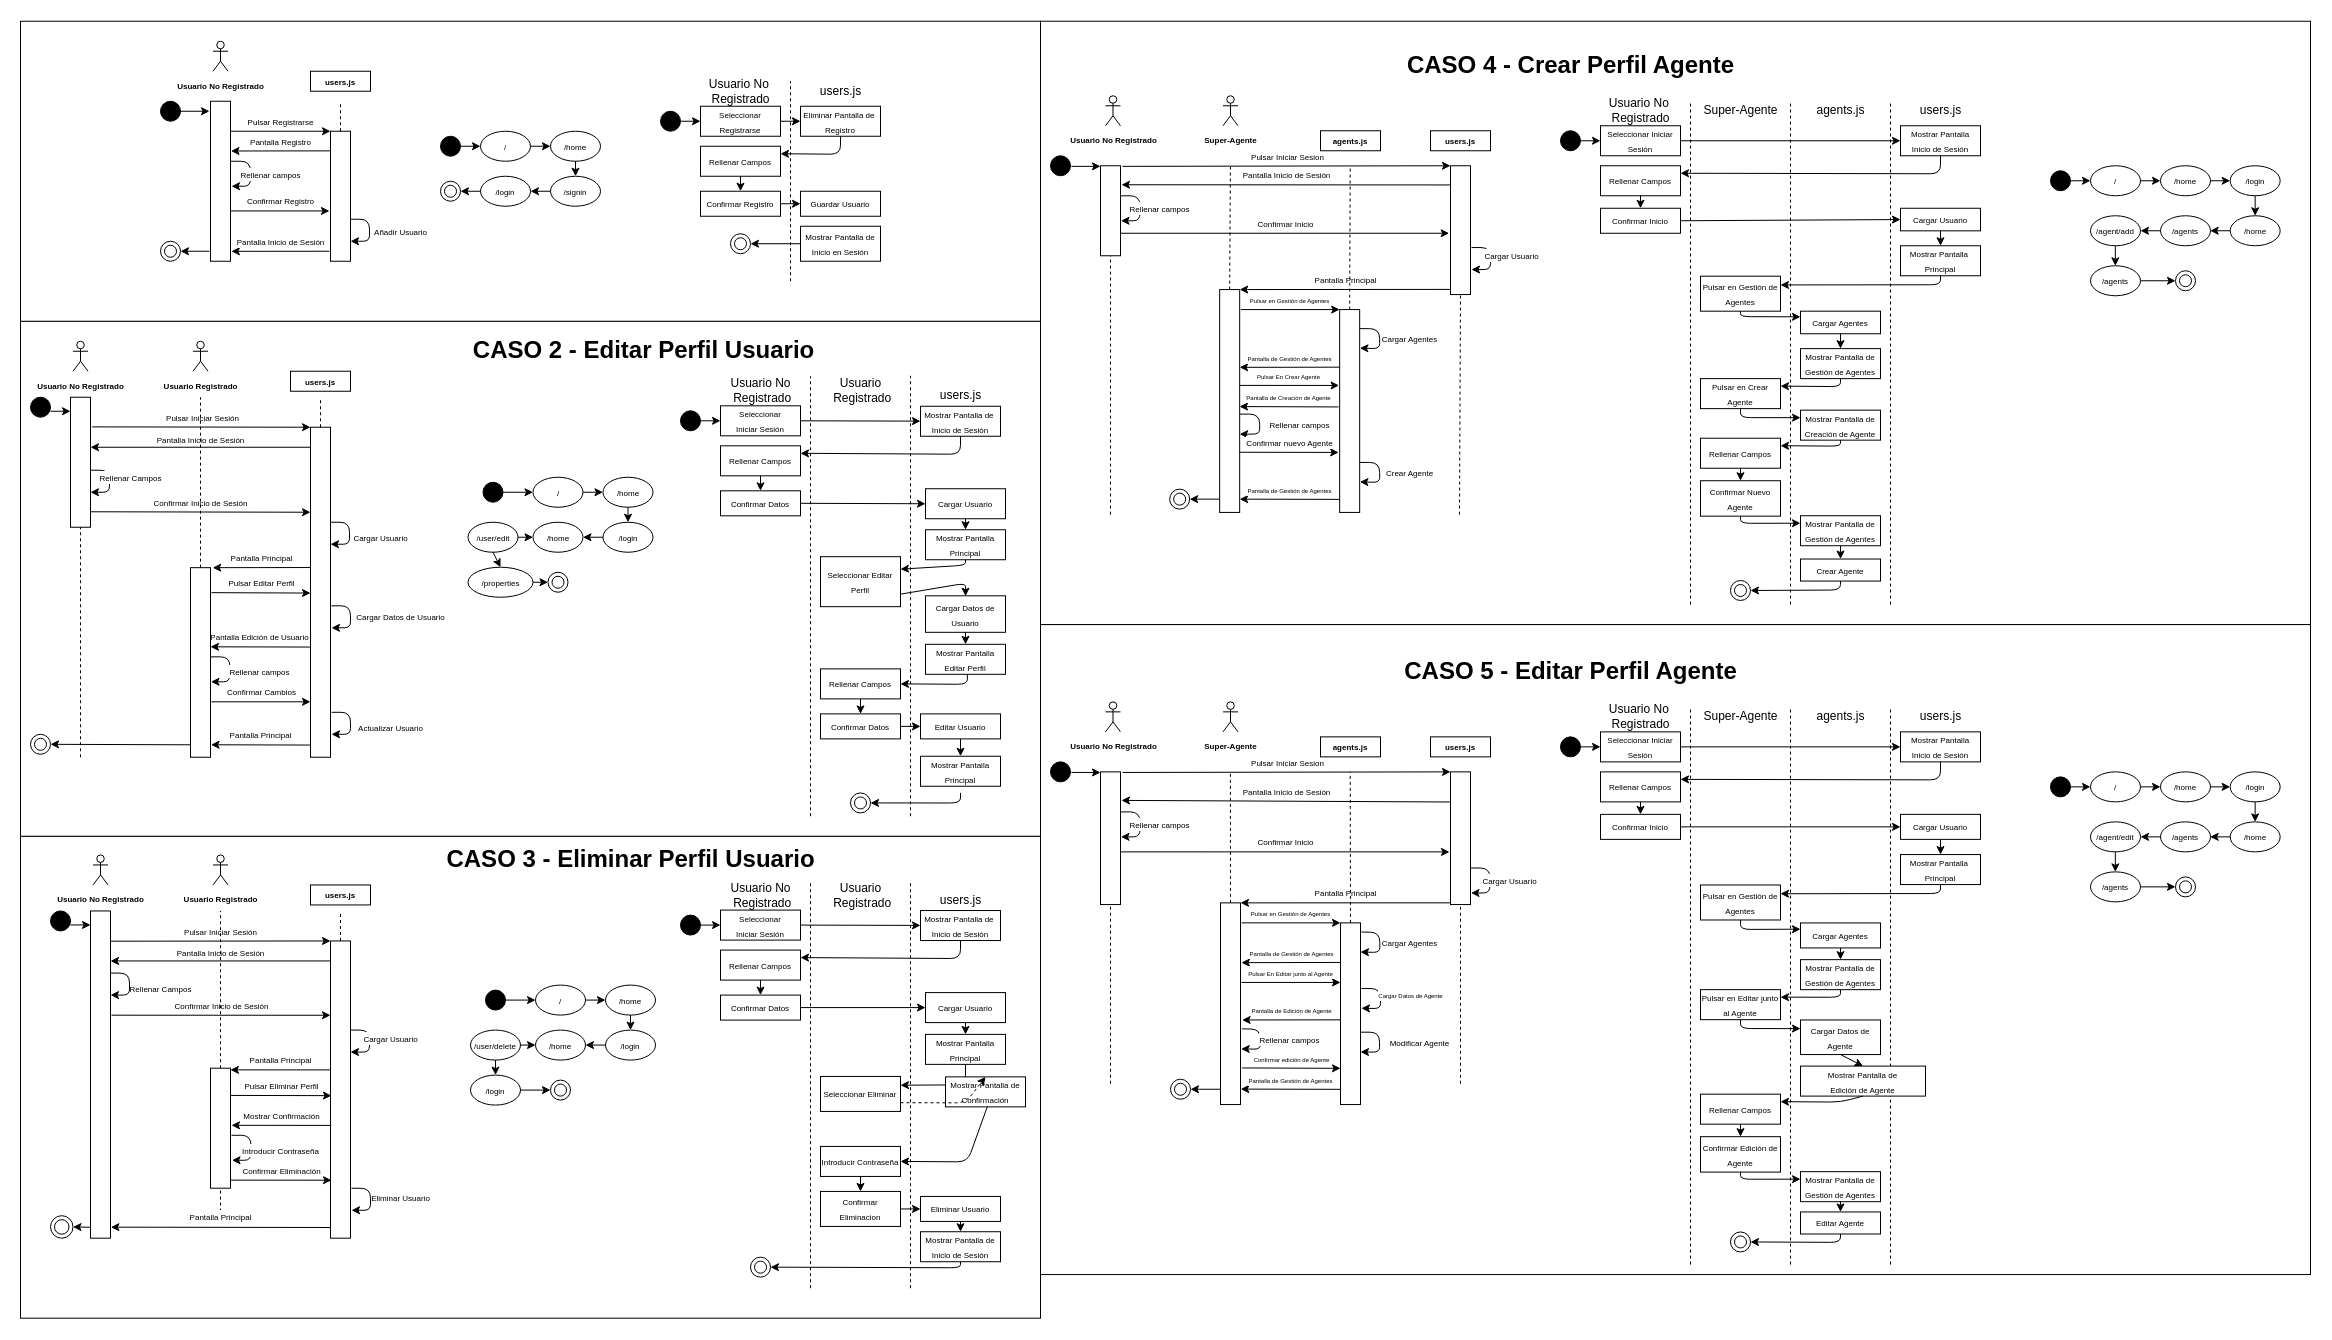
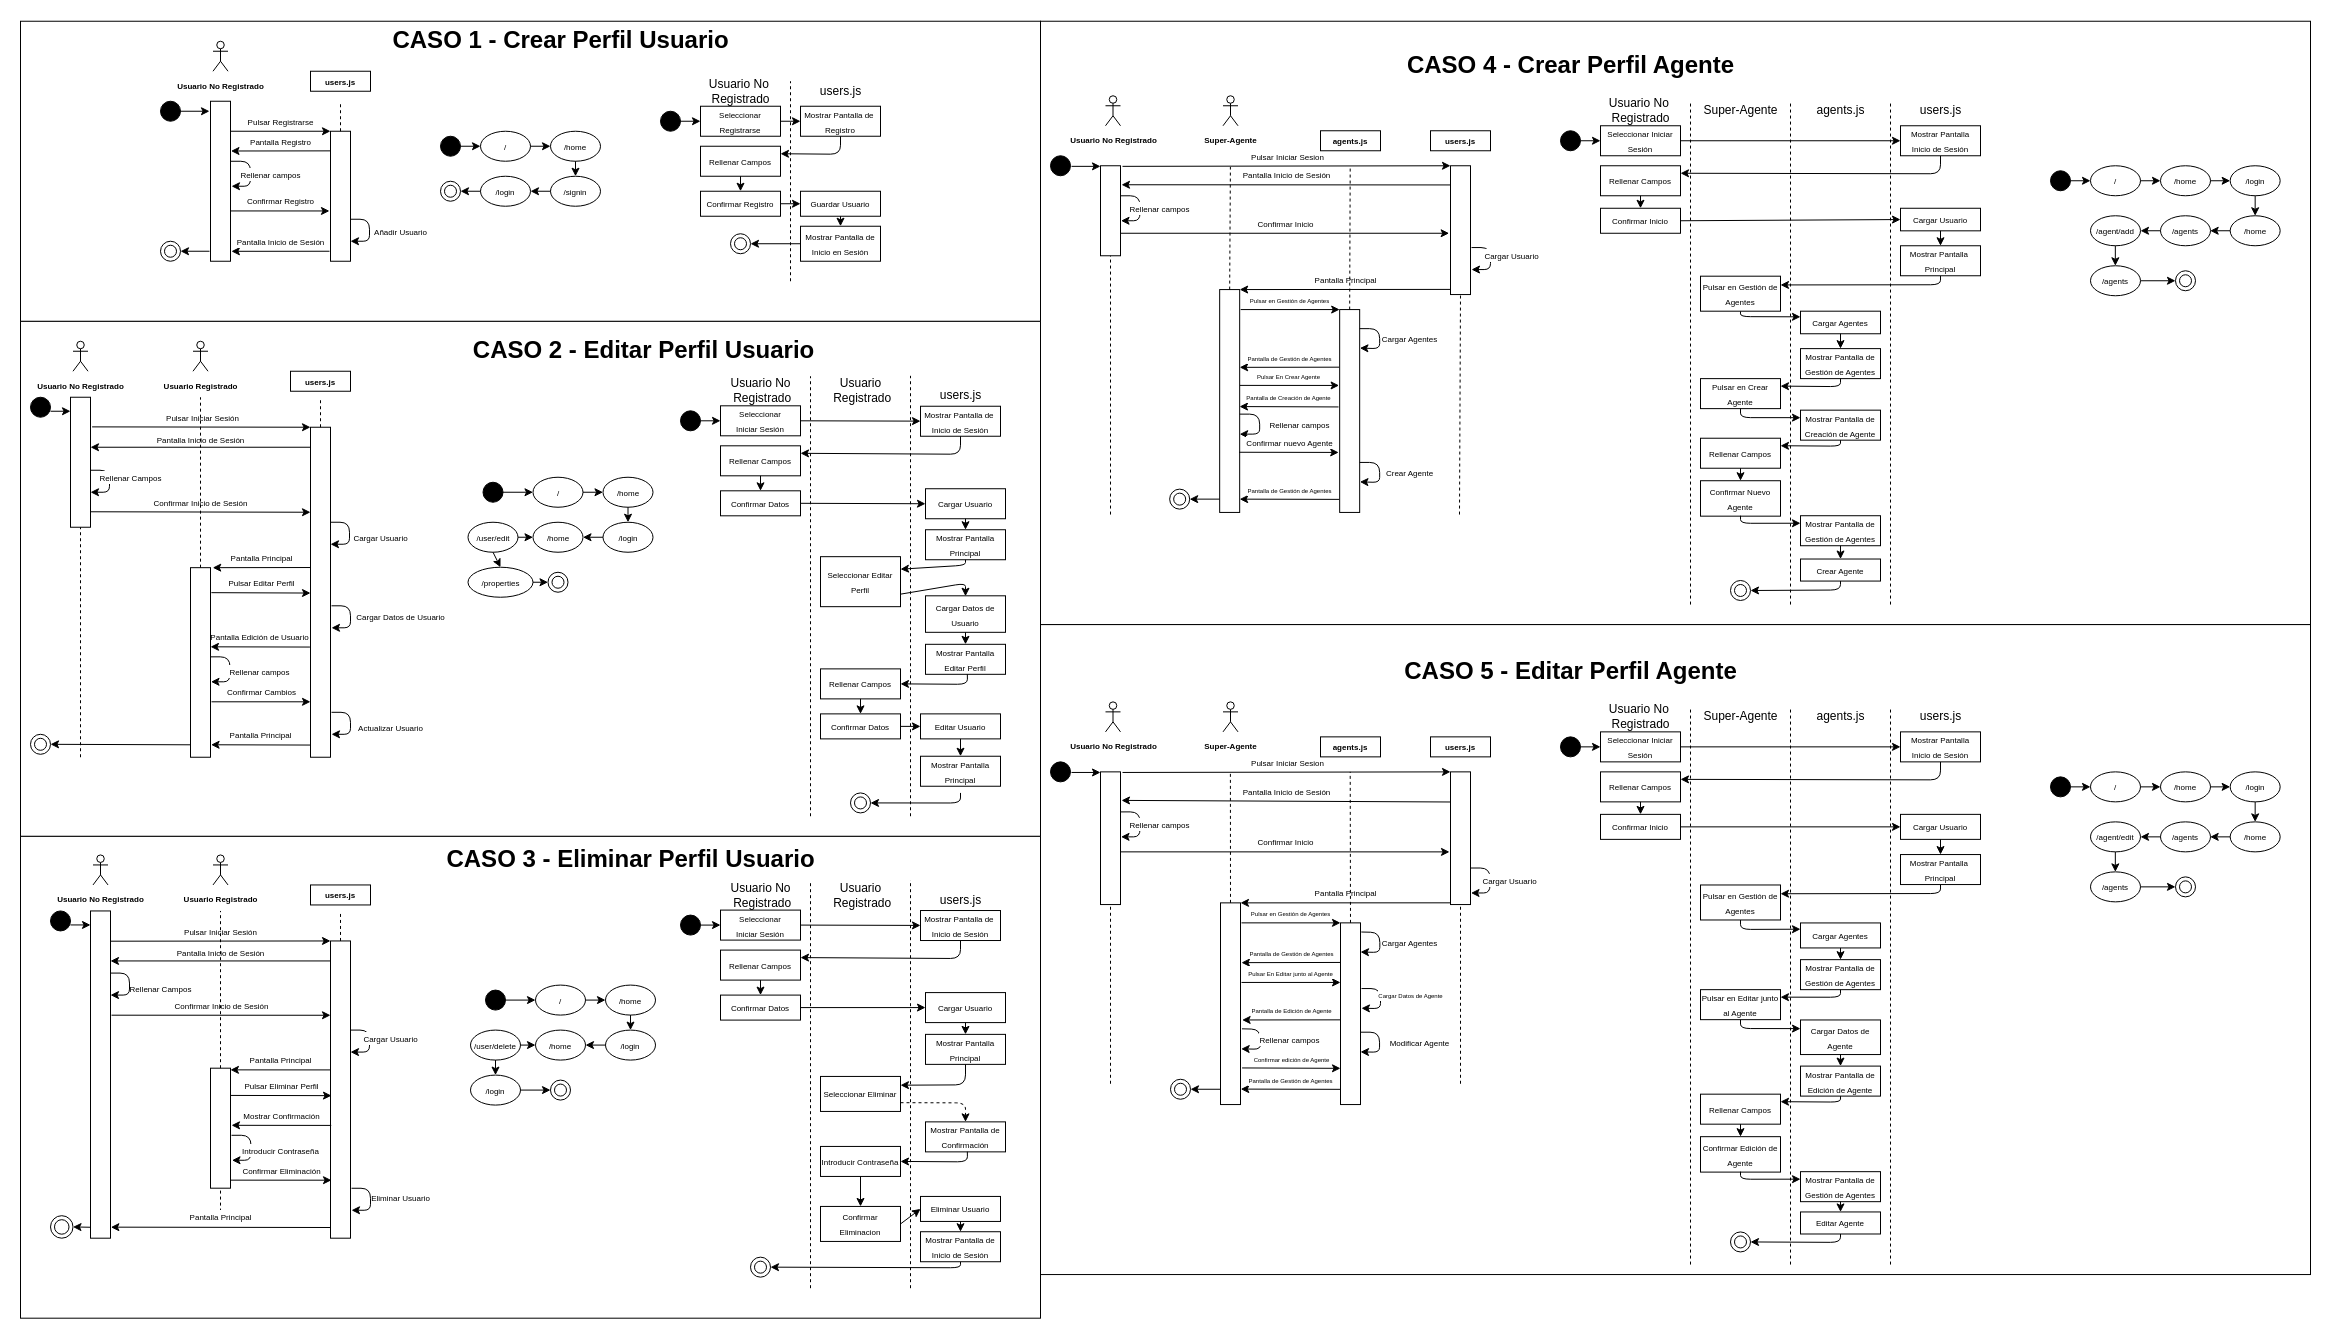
node "CASO 1 - Crear Perfil Usuario": added
node "Eliminar Pantalla de Registro": label "Eliminar Pantalla de Registro" -> "Mostrar Pantalla de Registro"
edge "Guardar Usuario" -> "Mostrar Pantalla de Inicio en Sesión": added
node "Mostrar Pantalla de Edición de Agente": size 125x30 -> 80x30
node "Mostrar Pantalla de Confirmación": moved (986, 1092) -> (966, 1137)
node "Confirmar Eliminacion": moved (861, 1209) -> (861, 1224)
